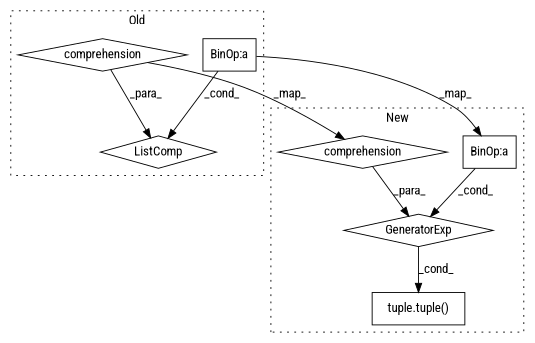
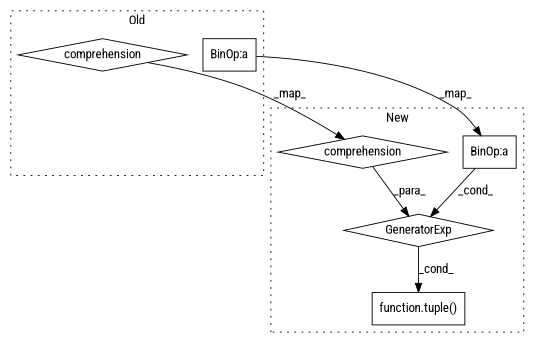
node "ListComp": removed
node "tuple.tuple()": label "tuple.tuple()" -> "function.tuple()"
